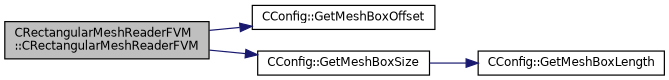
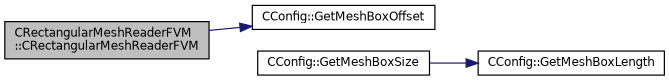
edge "CRectangularMeshReaderFVM ::CRectangularMeshReaderFVM" -> "CConfig::GetMeshBoxSize": removed
